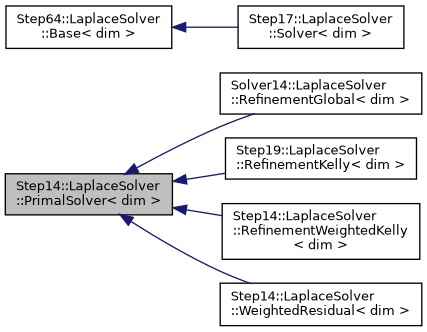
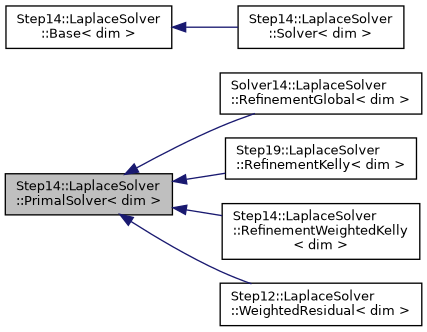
node "Step64::LaplaceSolver ::Base< dim >": label "Step64::LaplaceSolver ::Base< dim >" -> "Step14::LaplaceSolver ::Base< dim >"
node "Step17::LaplaceSolver ::Solver< dim >": label "Step17::LaplaceSolver ::Solver< dim >" -> "Step14::LaplaceSolver ::Solver< dim >"
node "Step14::LaplaceSolver ::WeightedResidual< dim >": label "Step14::LaplaceSolver ::WeightedResidual< dim >" -> "Step12::LaplaceSolver ::WeightedResidual< dim >"
